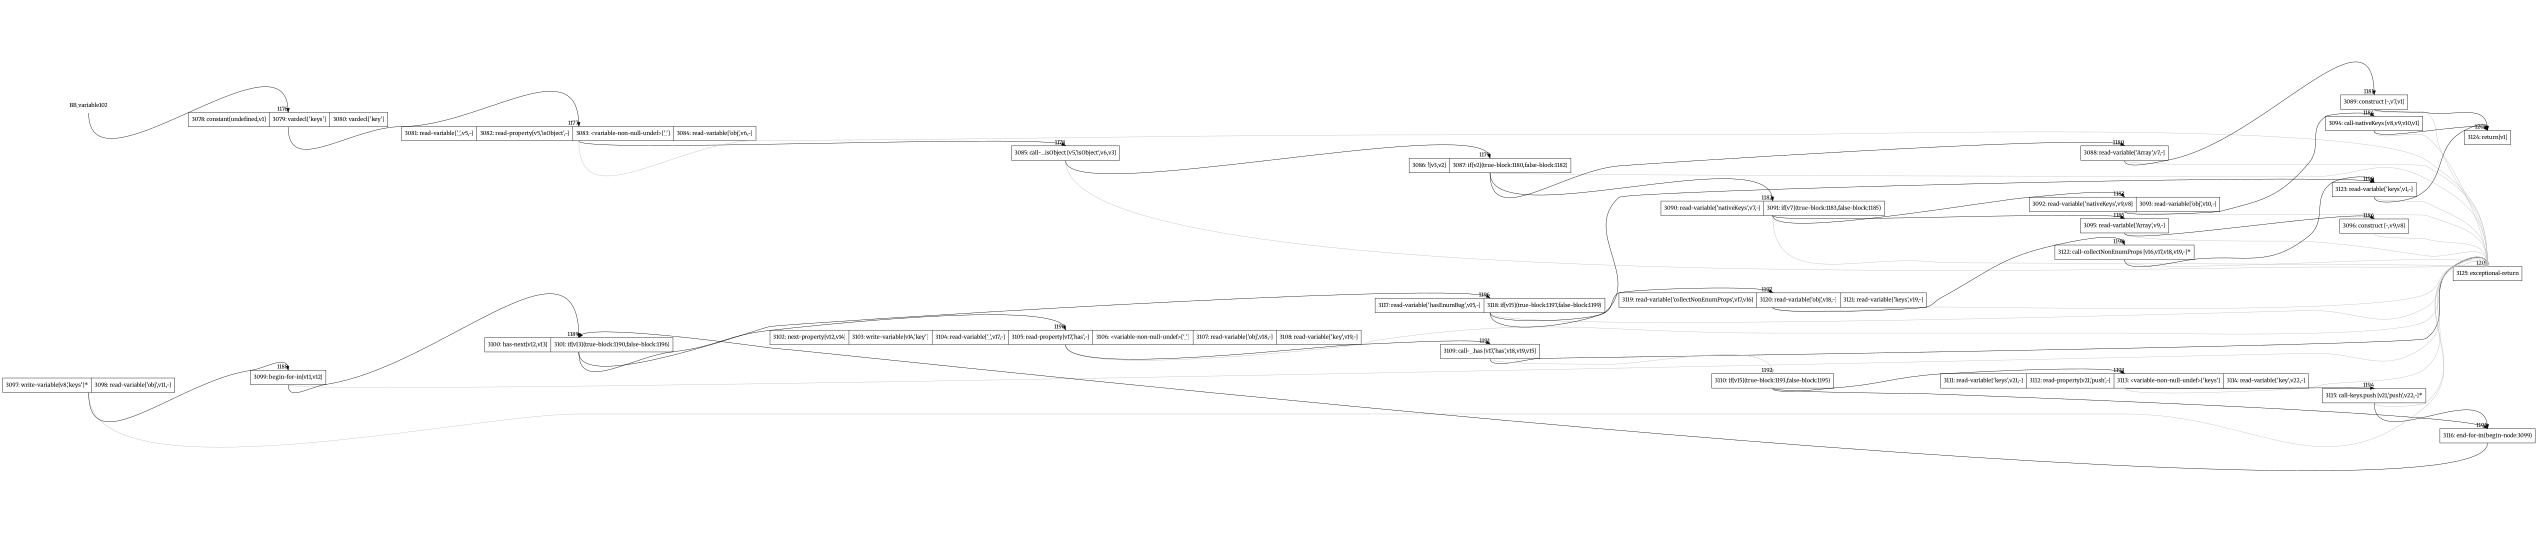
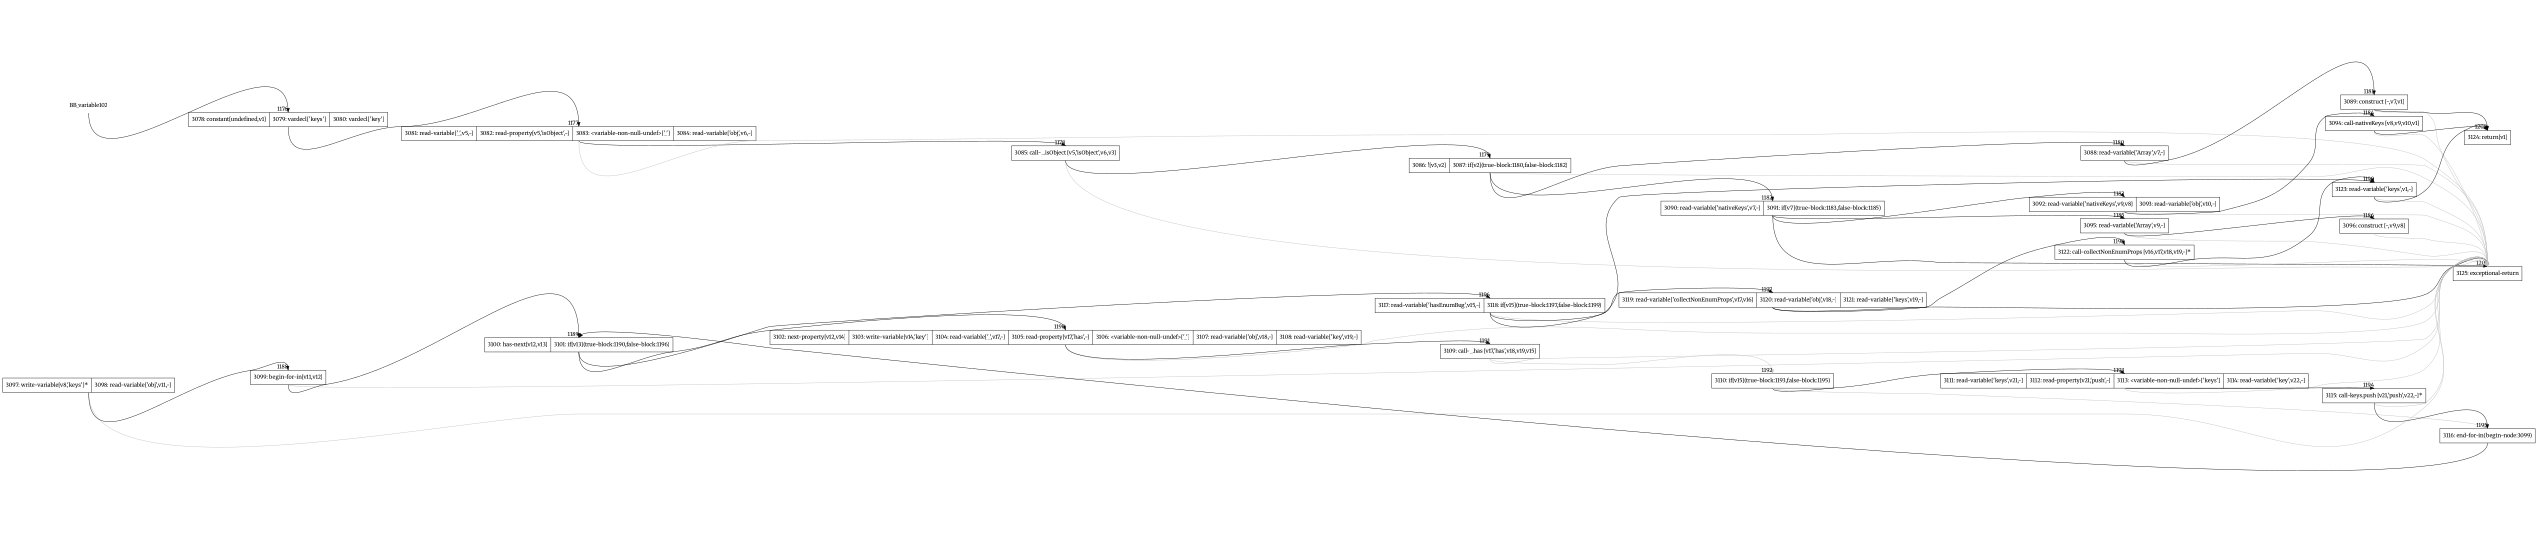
edge "3090: read-variable['nativeKeys',v7,-]" -> "3125: exceptional-return": color gray -> black
edge "3119: read-variable['collectNonEnumProps',v17,v16]" -> "3125: exceptional-return": color gray -> black
edge "3109: call-_.has [v17,'has',v18,v19,v15]" -> "3125: exceptional-return": color black -> gray
edge "3110: if[v15](true-block:1193,false-block:1195)" -> "3116: end-for-in(begin-node:3099)": color black -> gray
